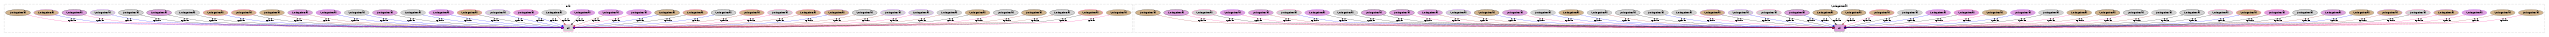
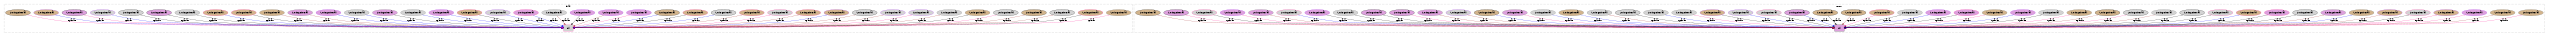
cluster "StringLiteral": label "StringLiteral" -> "New"
